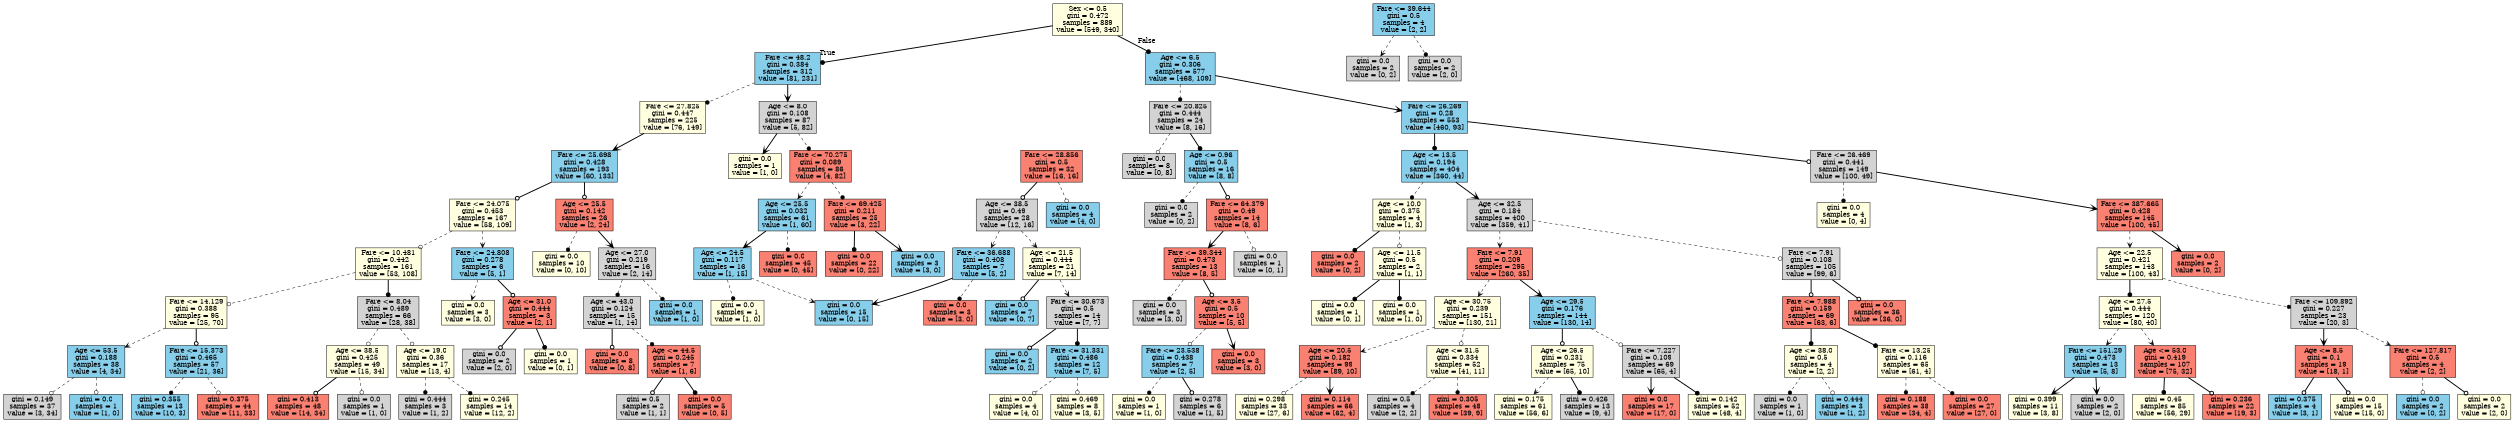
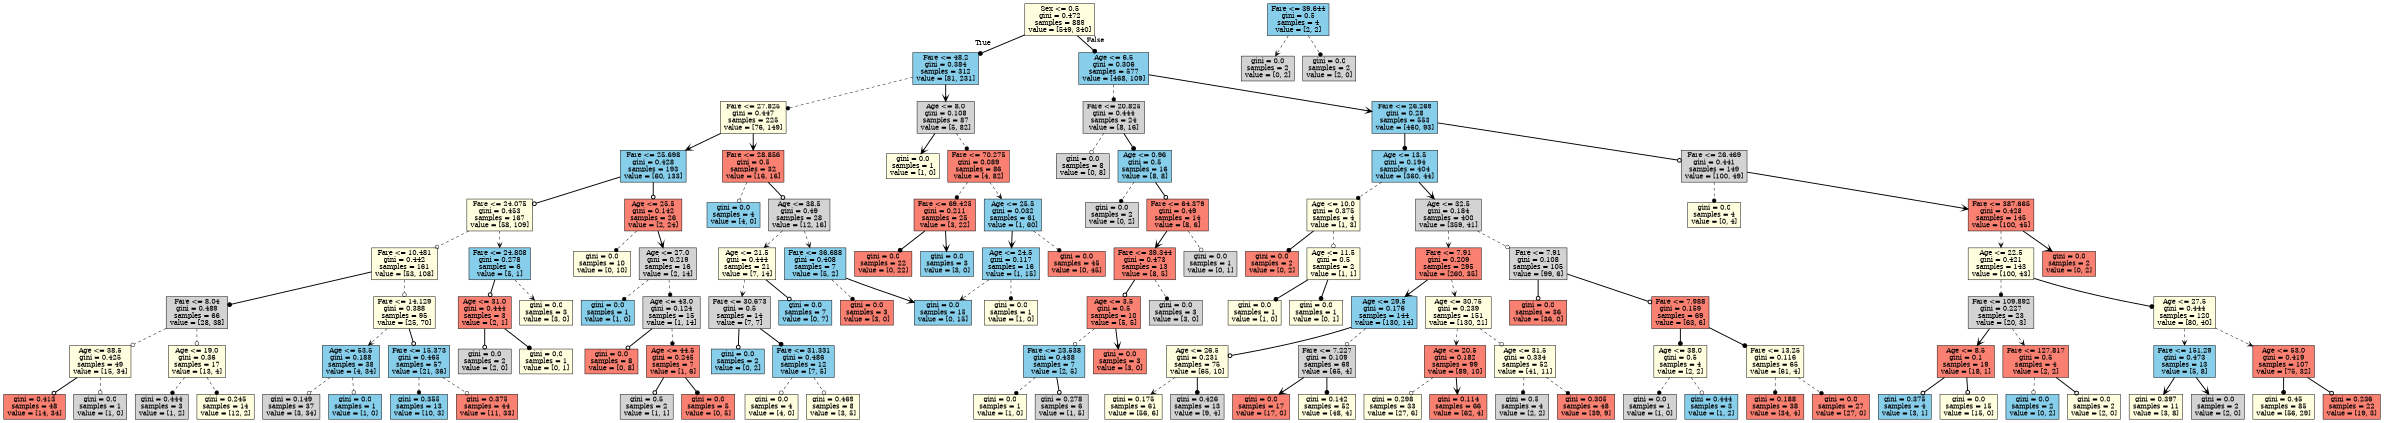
edge "Fare <= 27.825 gini = 0.447 samples = 225 value = [76, 149]" -> "Fare <= 28.856 gini = 0.5 samples = 32 value = [16, 16]": added
node "gini = 0.399 samples = 11 value = [3, 8]": label "gini = 0.399 samples = 11 value = [3, 8]" -> "gini = 0.397 samples = 11 value = [3, 8]"
